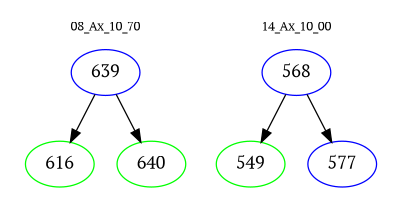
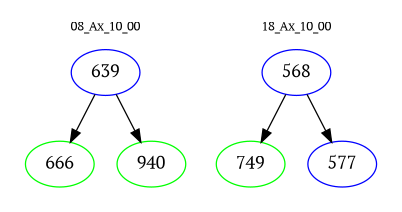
cluster "08_Ax_10_70": label "08_Ax_10_70" -> "08_Ax_10_00"
cluster "14_Ax_10_00": label "14_Ax_10_00" -> "18_Ax_10_00"
node "616": label "616" -> "666"
node "640": label "640" -> "940"
node "549": label "549" -> "749"
